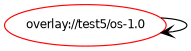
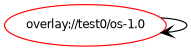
node "overlay://test5/os-1.0": label "overlay://test5/os-1.0" -> "overlay://test0/os-1.0"
